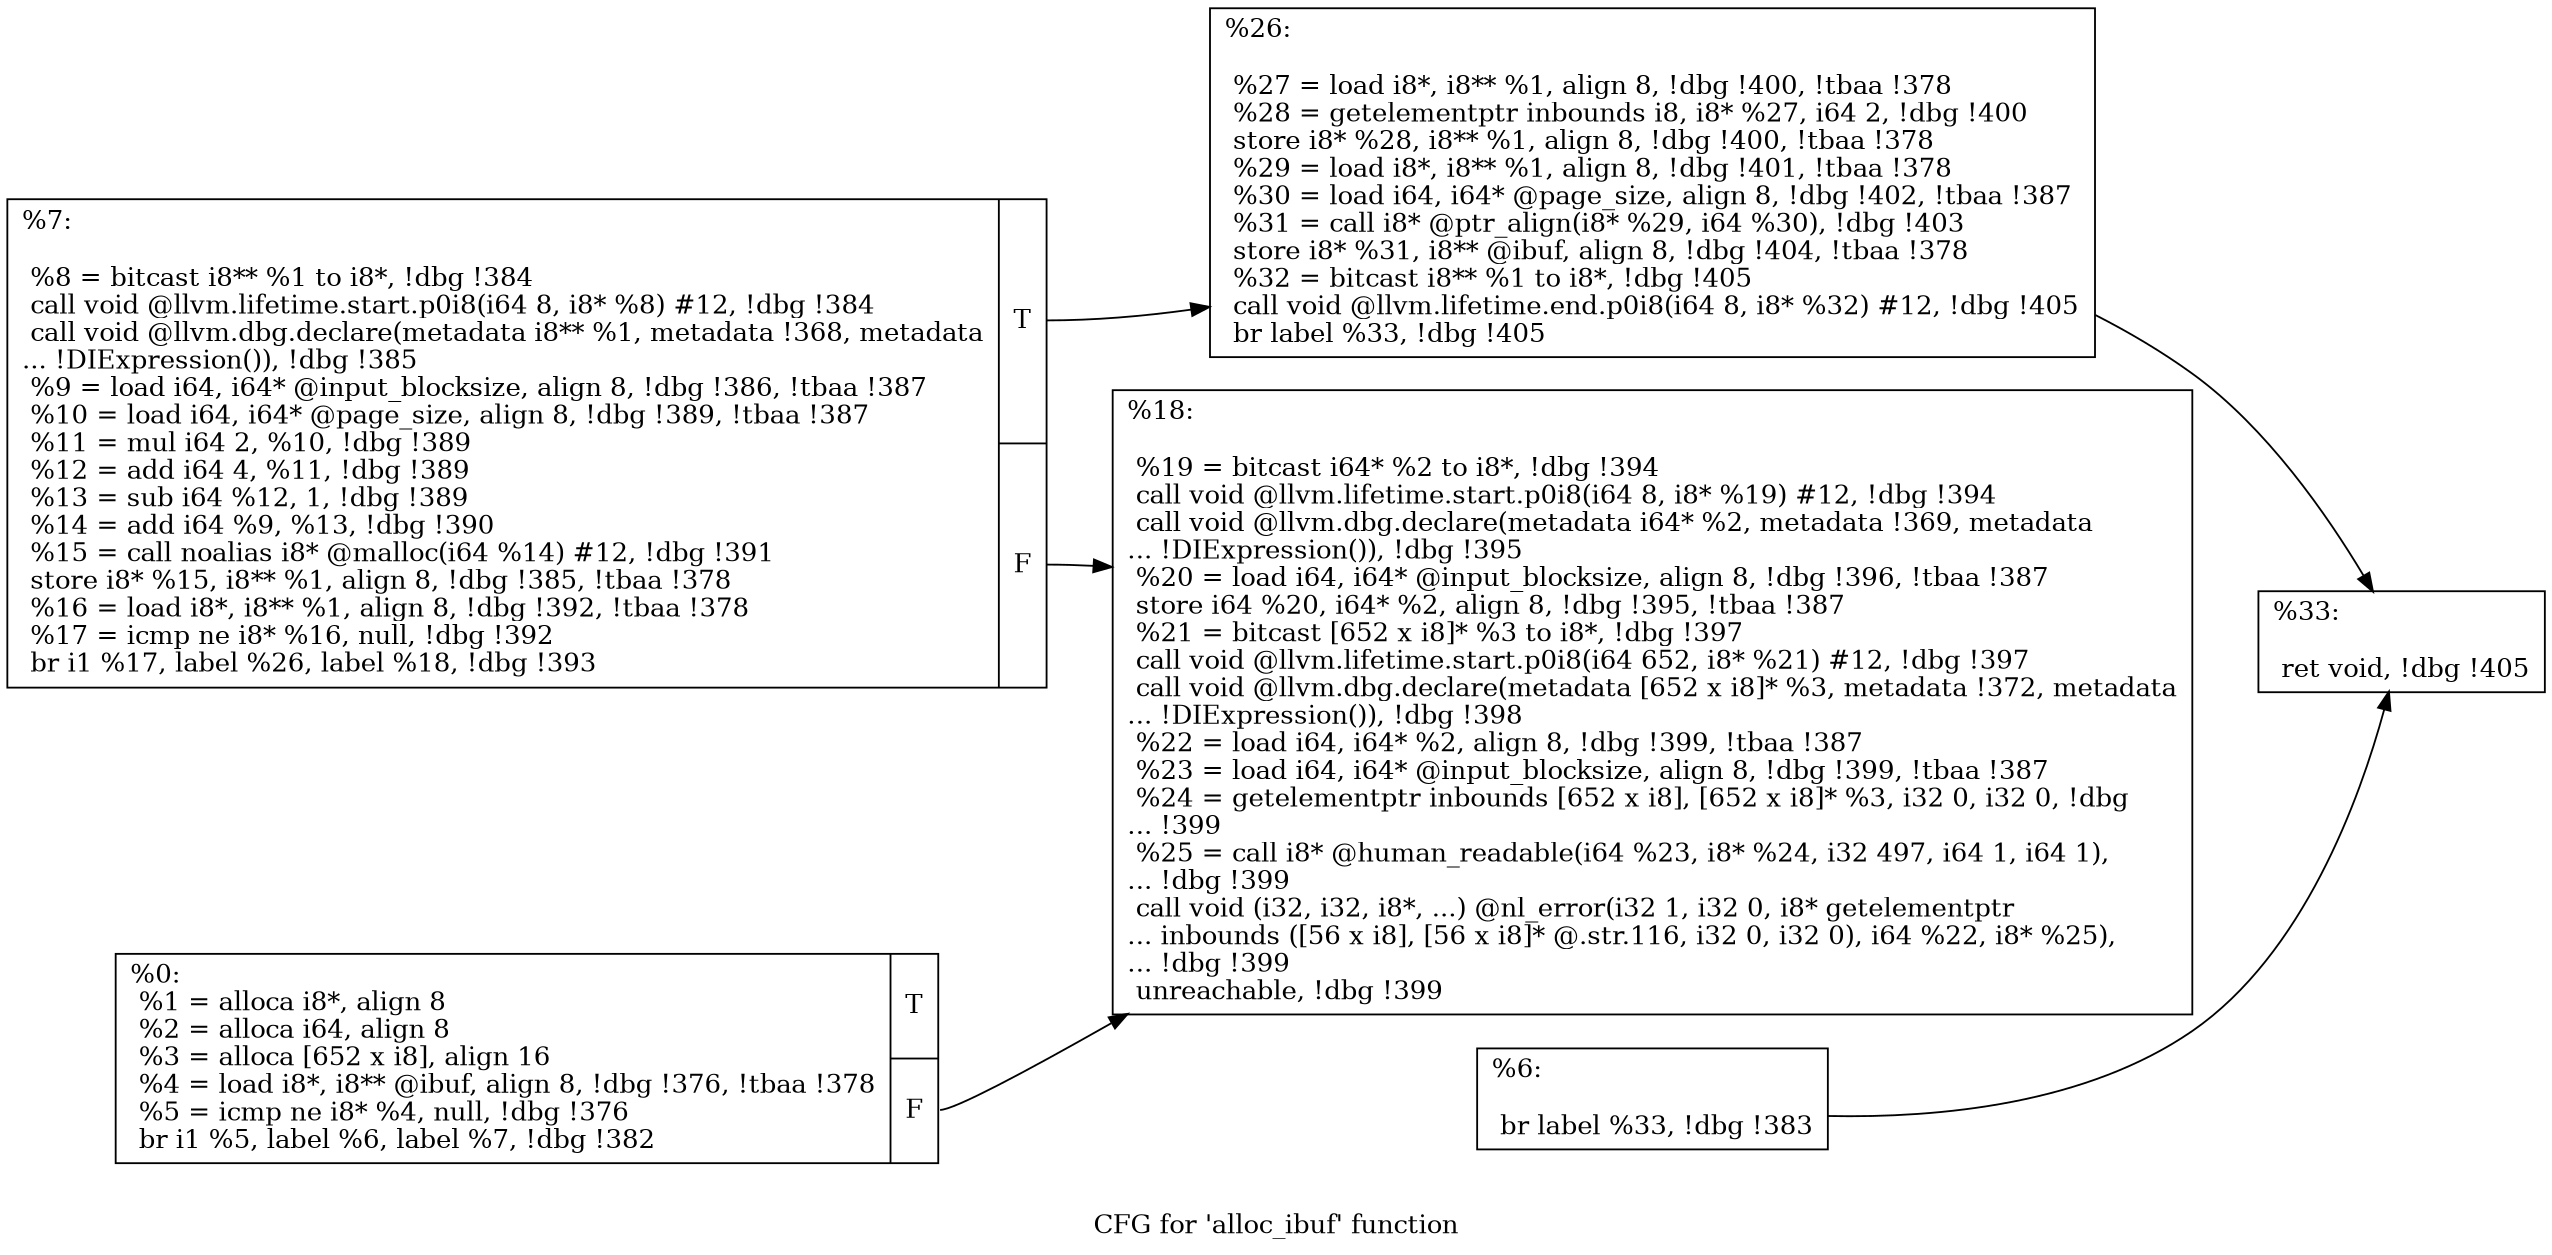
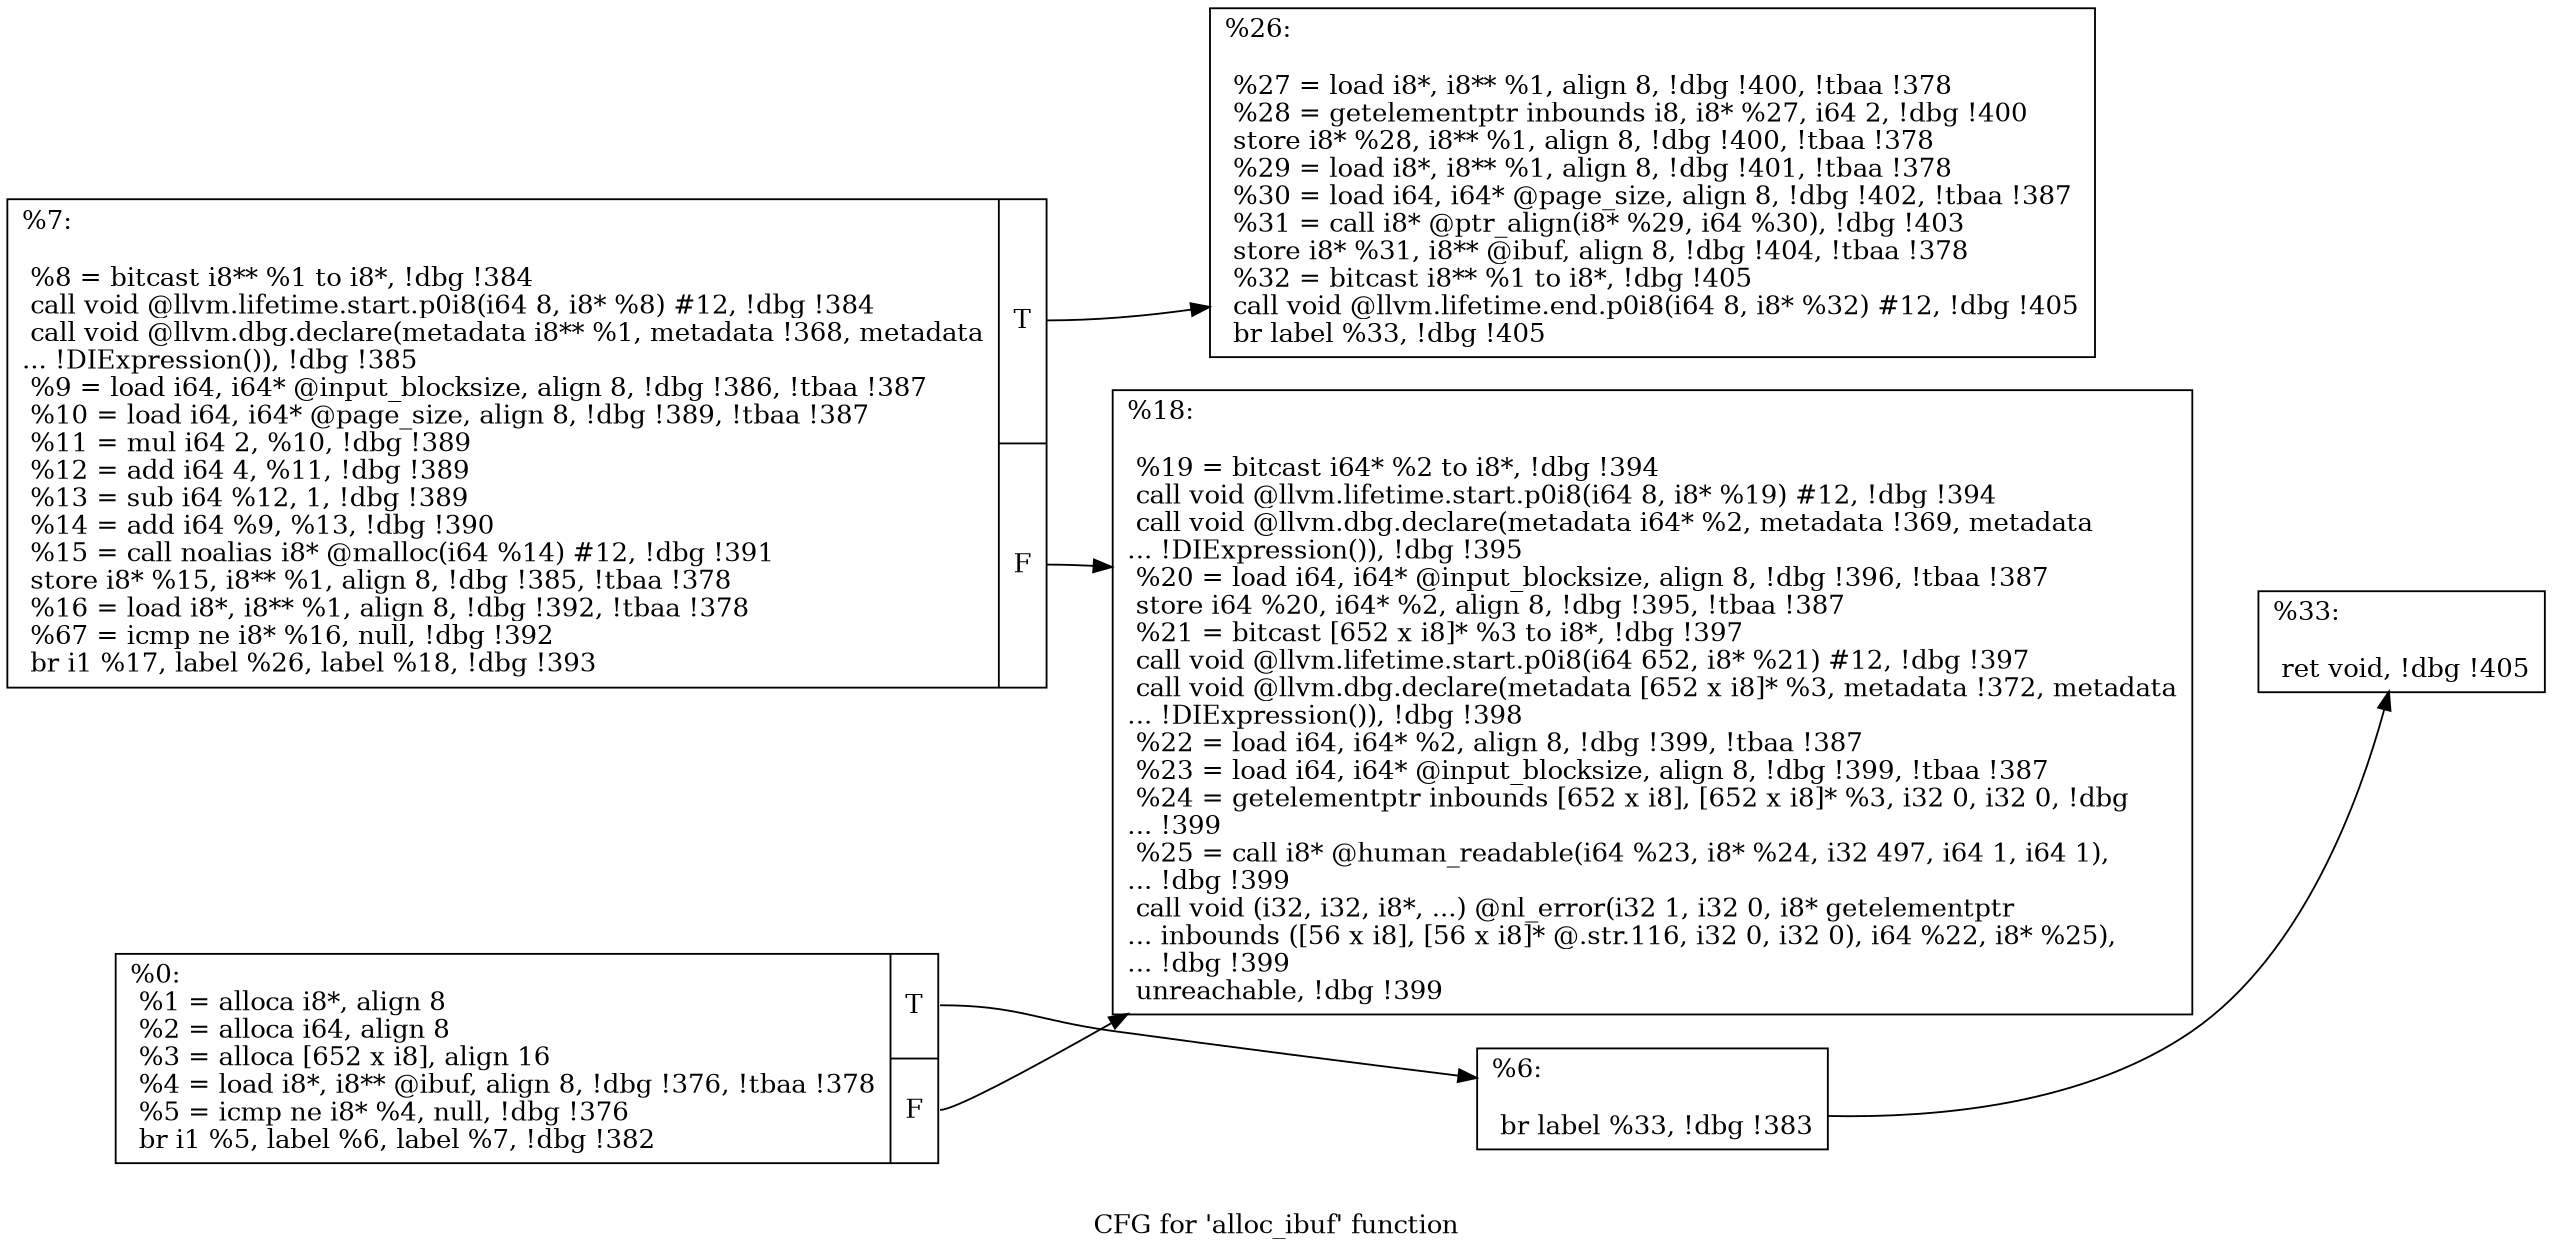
edge "%26:" -> "%33:": removed
node "%7:": text "%17 = icmp ne i8* %16, null, !dbg !392" -> "%67 = icmp ne i8* %16, null, !dbg !392"
edge "%0:" -> "%6:": added
